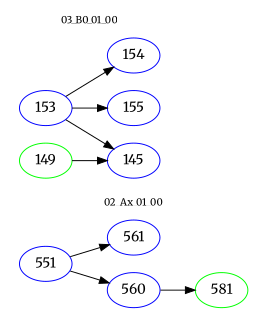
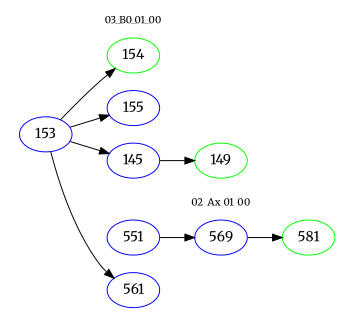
node "154": color blue -> green
edge "149" -> "145": reversed
edge "551" -> "561": now "153" -> "561"
node "560": label "560" -> "569"
